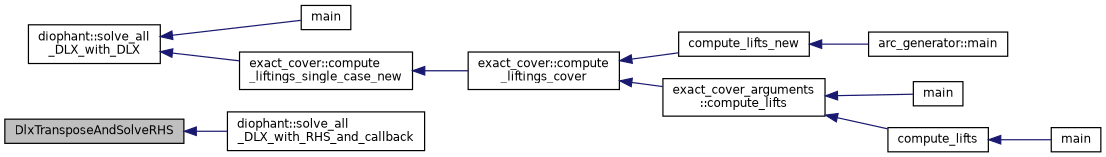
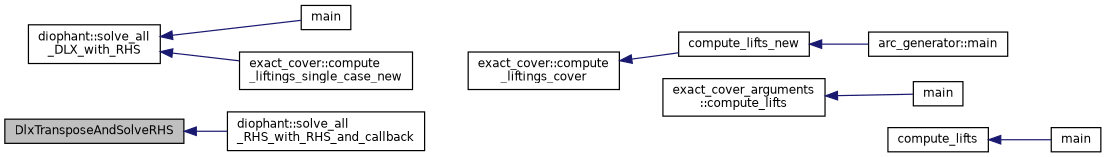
node "diophant::solve_all _DLX_with_DLX": label "diophant::solve_all _DLX_with_DLX" -> "diophant::solve_all _DLX_with_RHS"
edge "exact_cover::compute _liftings_cover" -> "exact_cover::compute _liftings_single_case_new": removed
edge "exact_cover_arguments ::compute_lifts" -> "exact_cover::compute _liftings_cover": removed
edge "compute_lifts" -> "exact_cover_arguments ::compute_lifts": removed
node "diophant::solve_all _DLX_with_RHS_and_callback": label "diophant::solve_all _DLX_with_RHS_and_callback" -> "diophant::solve_all _RHS_with_RHS_and_callback"
